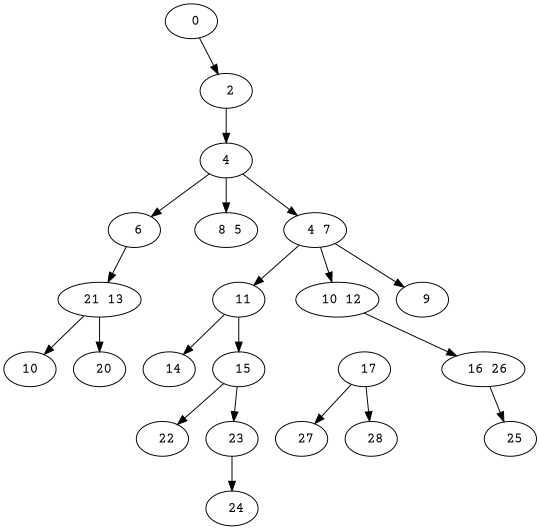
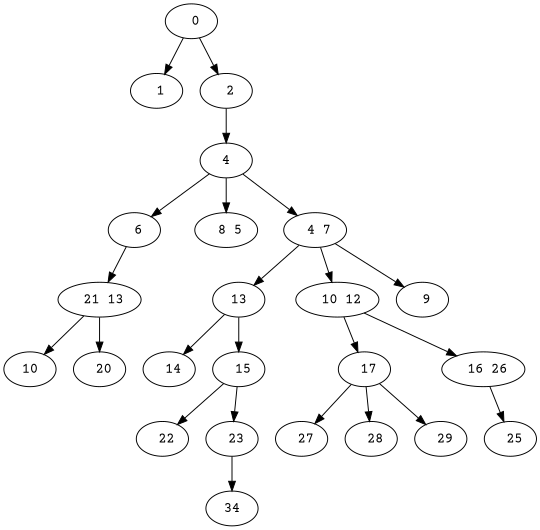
node "1": added
node "11": label "11" -> "13"
edge "10 12" -> "17": added
node "29": added
node "24": label "24" -> "34"
